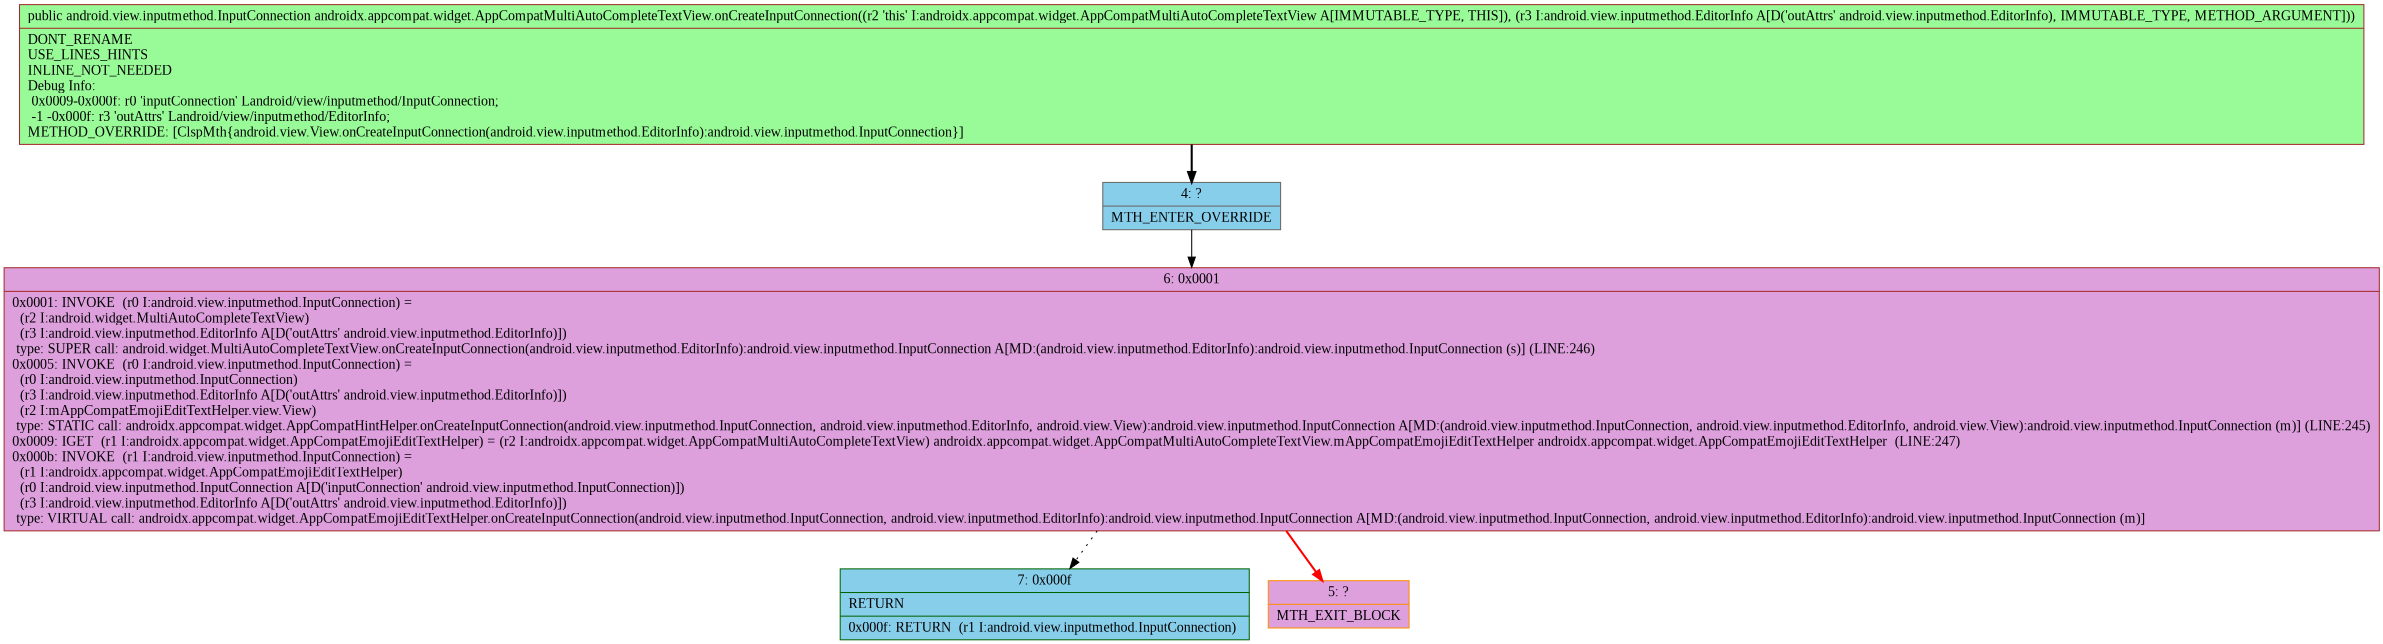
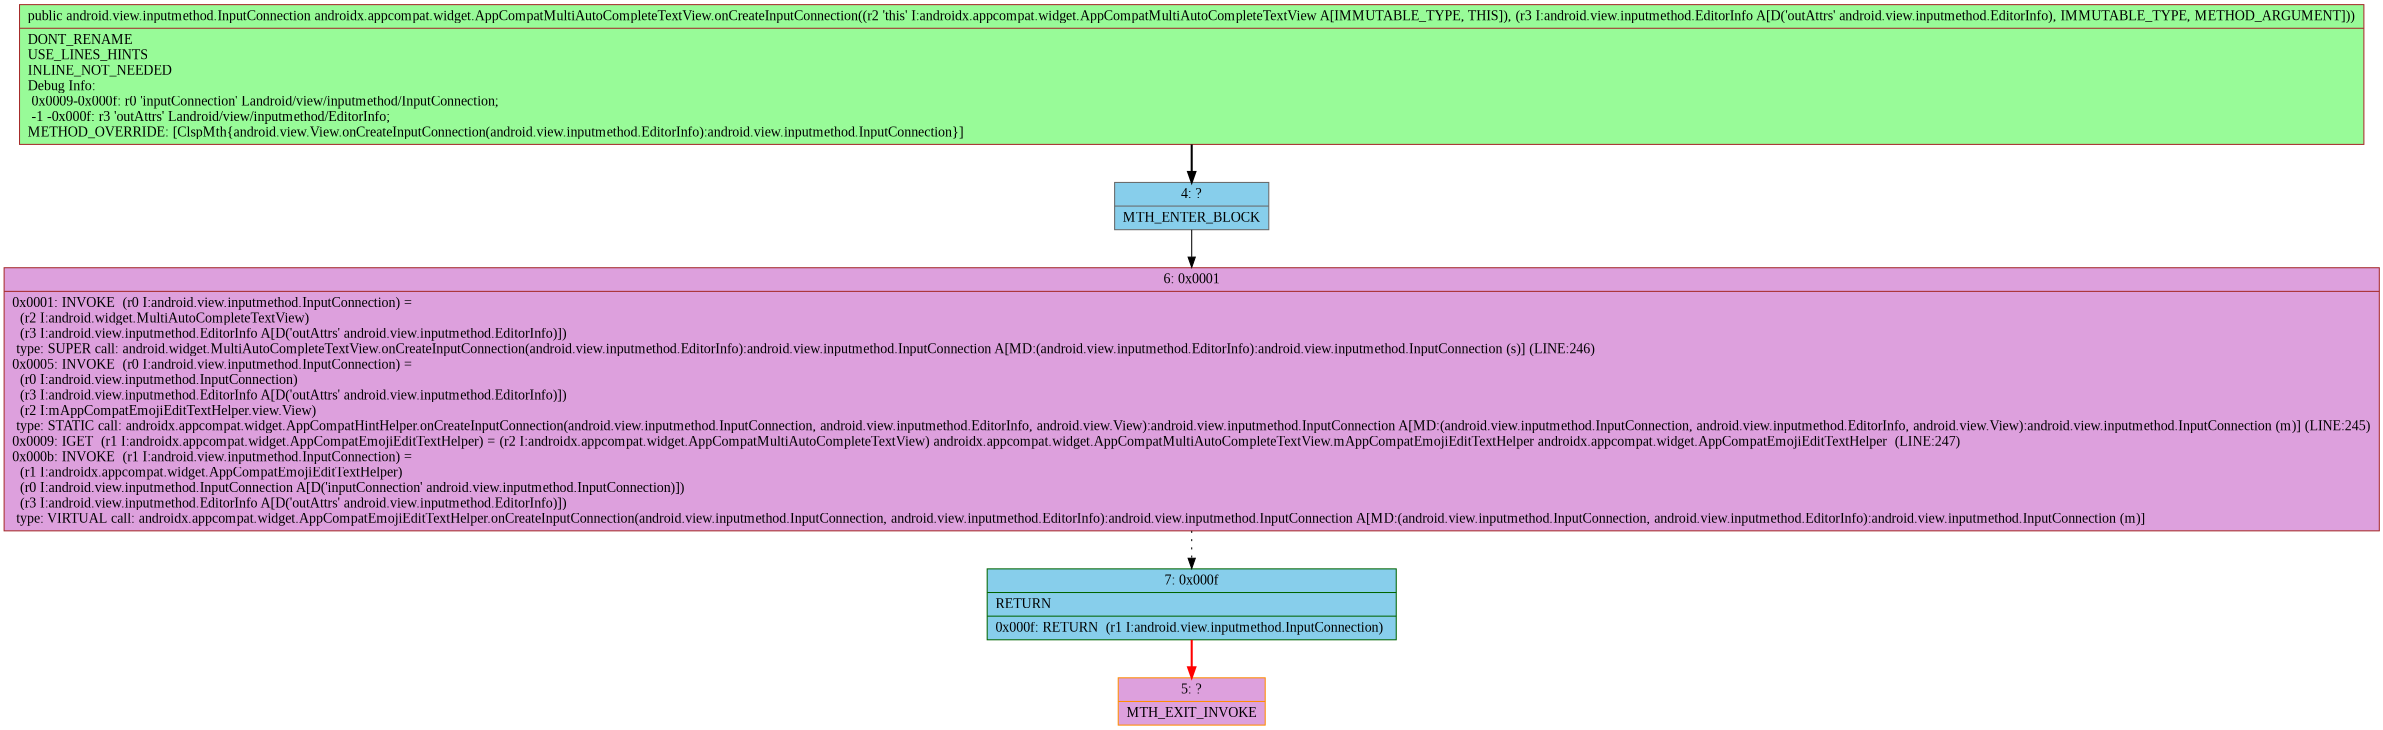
node "4: ?": text "MTH_ENTER_OVERRIDE" -> "MTH_ENTER_BLOCK"
edge "6: 0x0001" -> "5: ?": now "7: 0x000f" -> "5: ?"
node "5: ?": text "MTH_EXIT_BLOCK" -> "MTH_EXIT_INVOKE"
